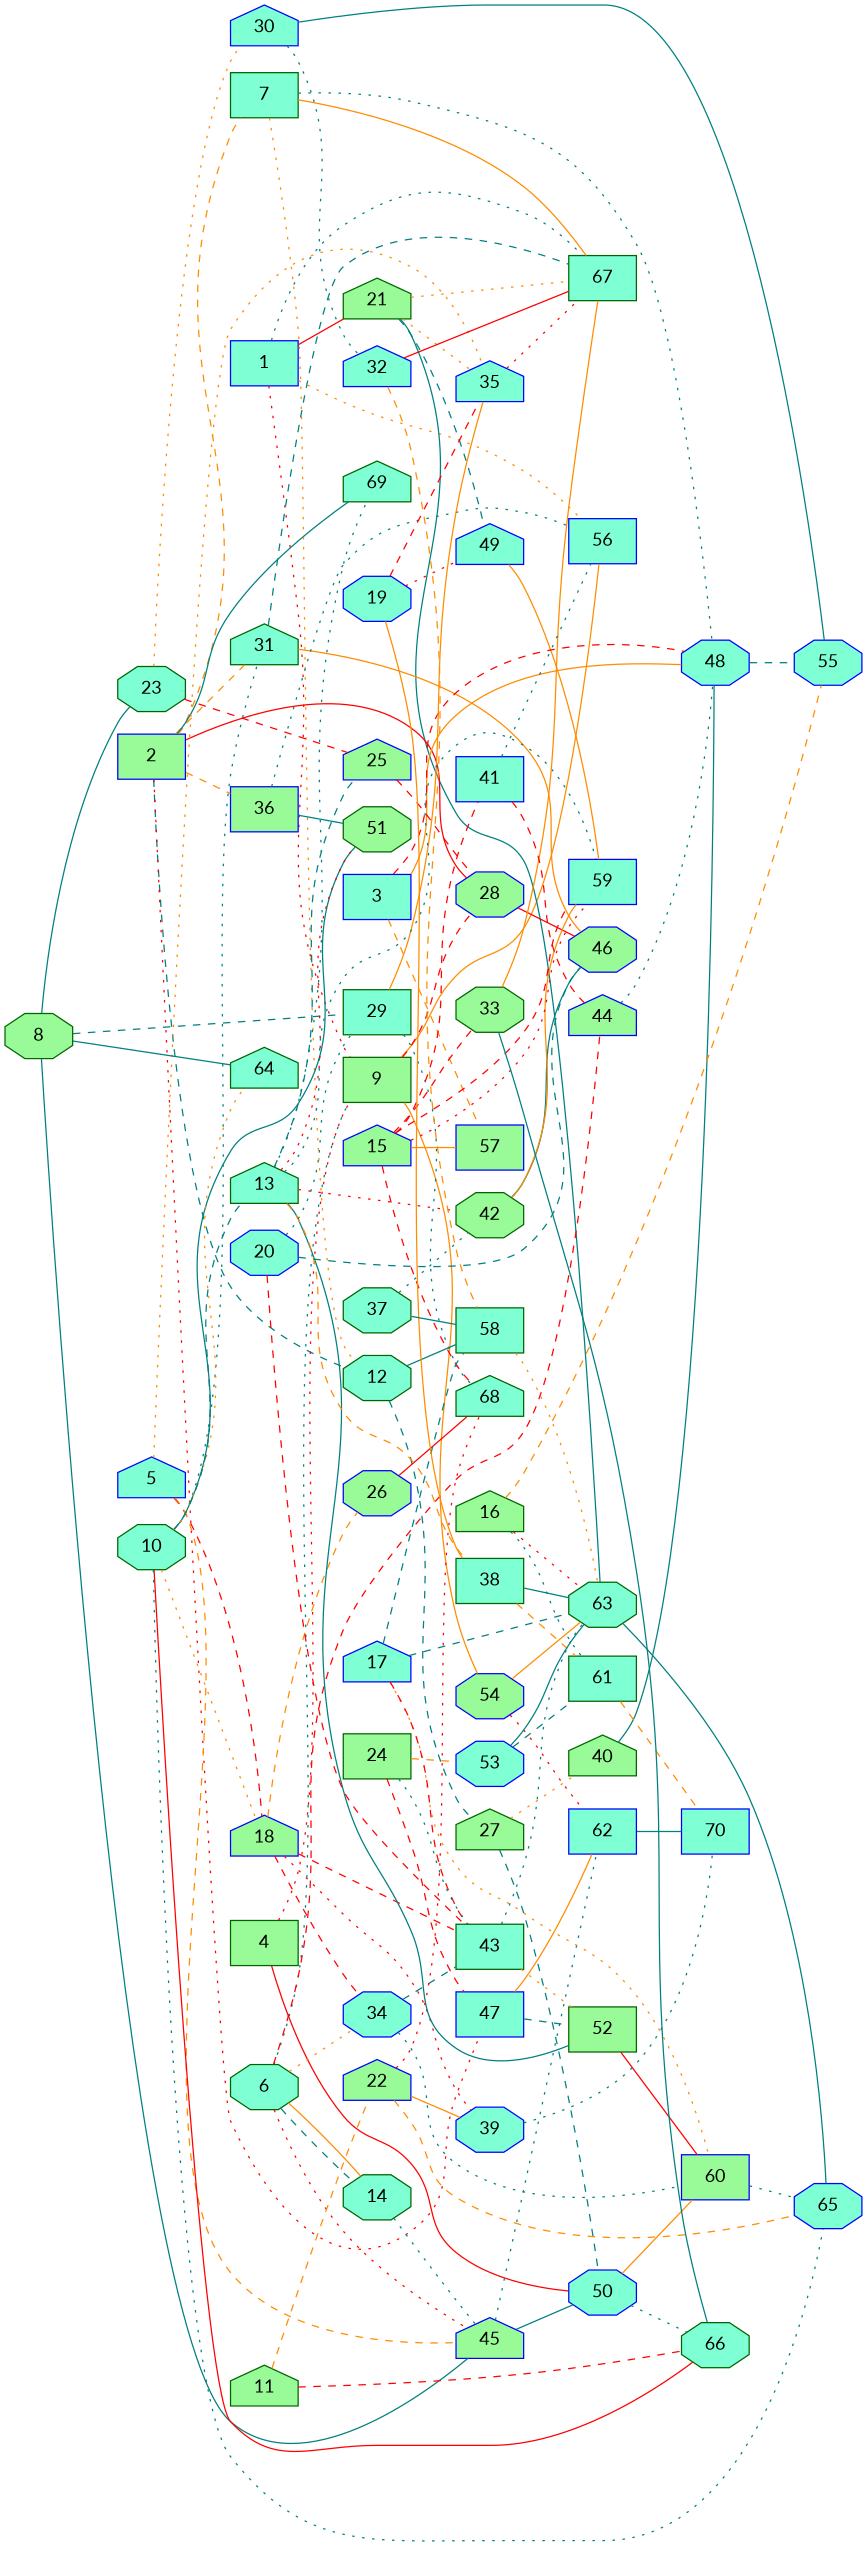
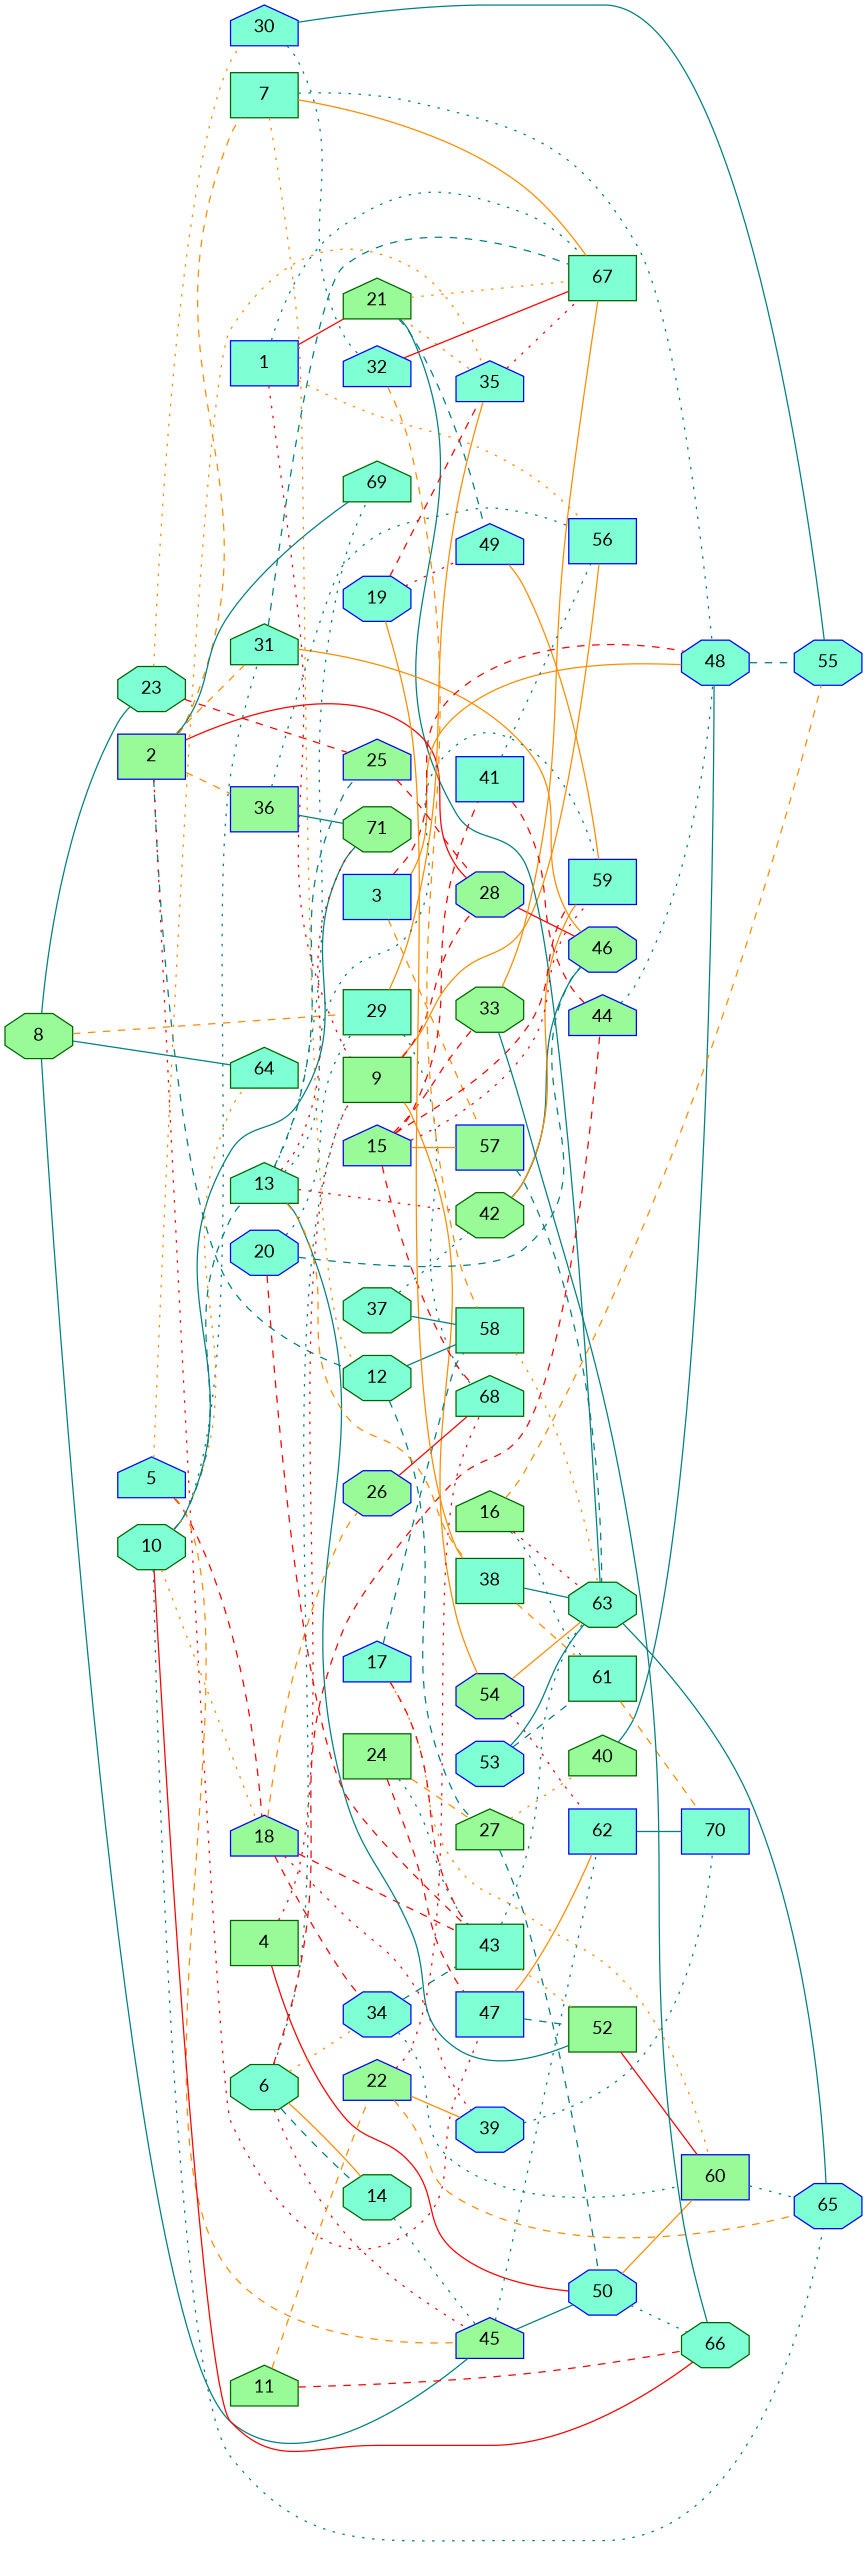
node "51": label "51" -> "71"
edge "29" -- "8": color teal -> darkorange
edge "63" -- "17": now "63" -- "57"
edge "24" -- "53": now "24" -- "27"
